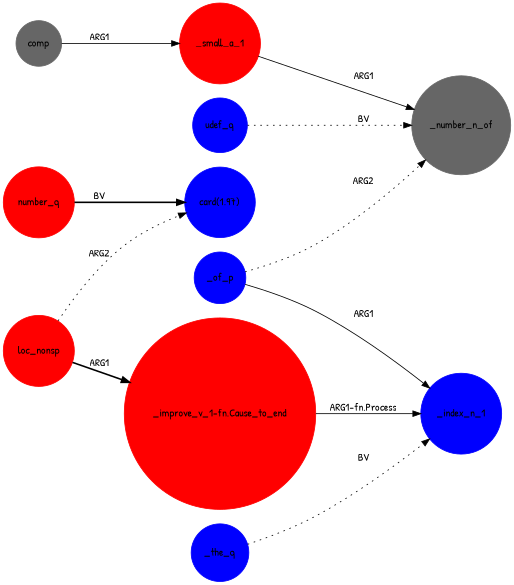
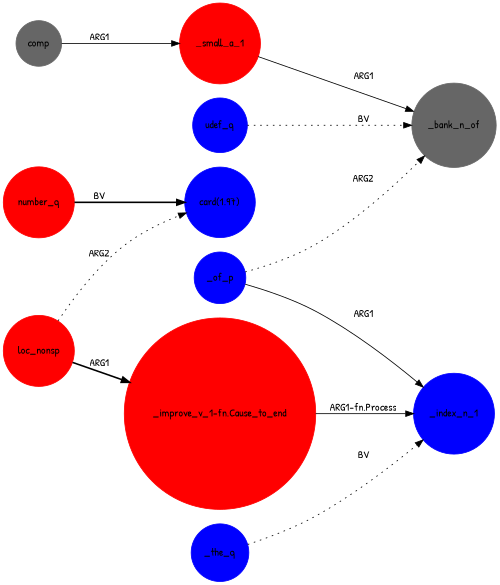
node "_number_n_of": label "_number_n_of" -> "_bank_n_of"
